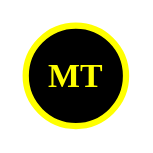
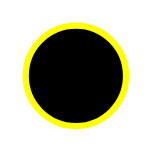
node "MT": removed
